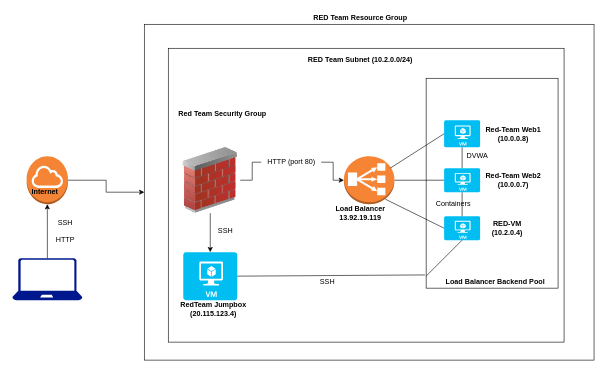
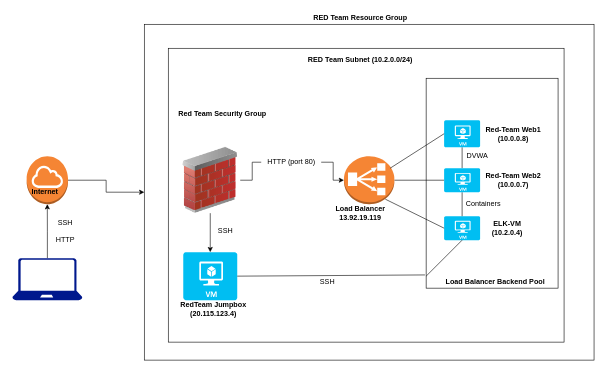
node "Containers": moved (453, 204) -> (483, 204)
node "RED-VM (10.2.0.4)": label "RED-VM (10.2.0.4)" -> "ELK-VM (10.2.0.4)"
